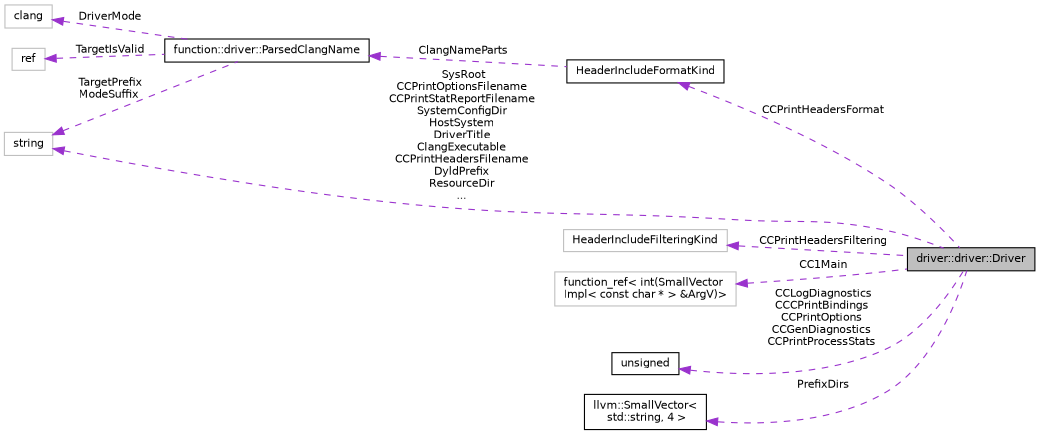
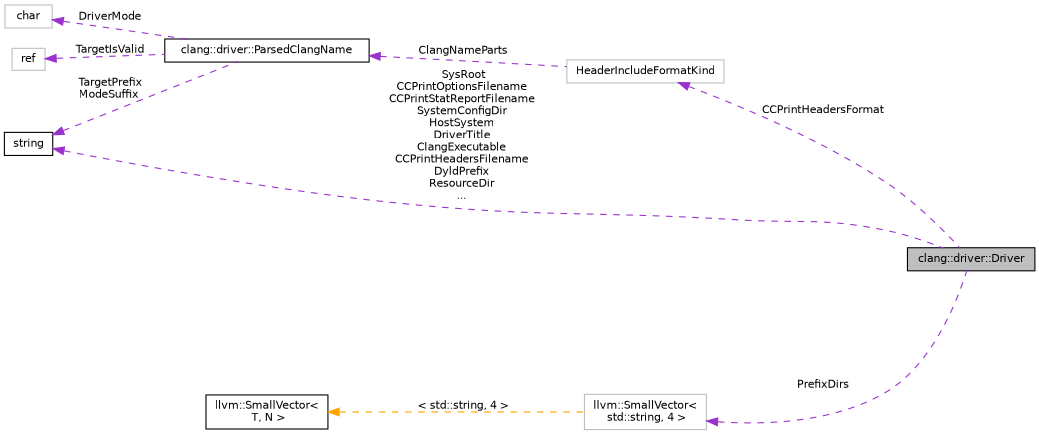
node "clang": label "clang" -> "char"
node "function::driver::ParsedClangName": label "function::driver::ParsedClangName" -> "clang::driver::ParsedClangName"
node "HeaderIncludeFormatKind": color black -> grey75
node "string": color grey75 -> black
node "HeaderIncludeFilteringKind": removed
node "driver::driver::Driver": label "driver::driver::Driver" -> "clang::driver::Driver"
node "function_ref< int(SmallVector Impl< const char * > &ArgV)>": removed
node "unsigned": removed
node "llvm::SmallVector< T, N >": added
node "llvm::SmallVector< std::string, 4 >": color black -> grey75
